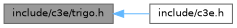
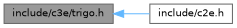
node "include/c3e.h": label "include/c3e.h" -> "include/c2e.h"
